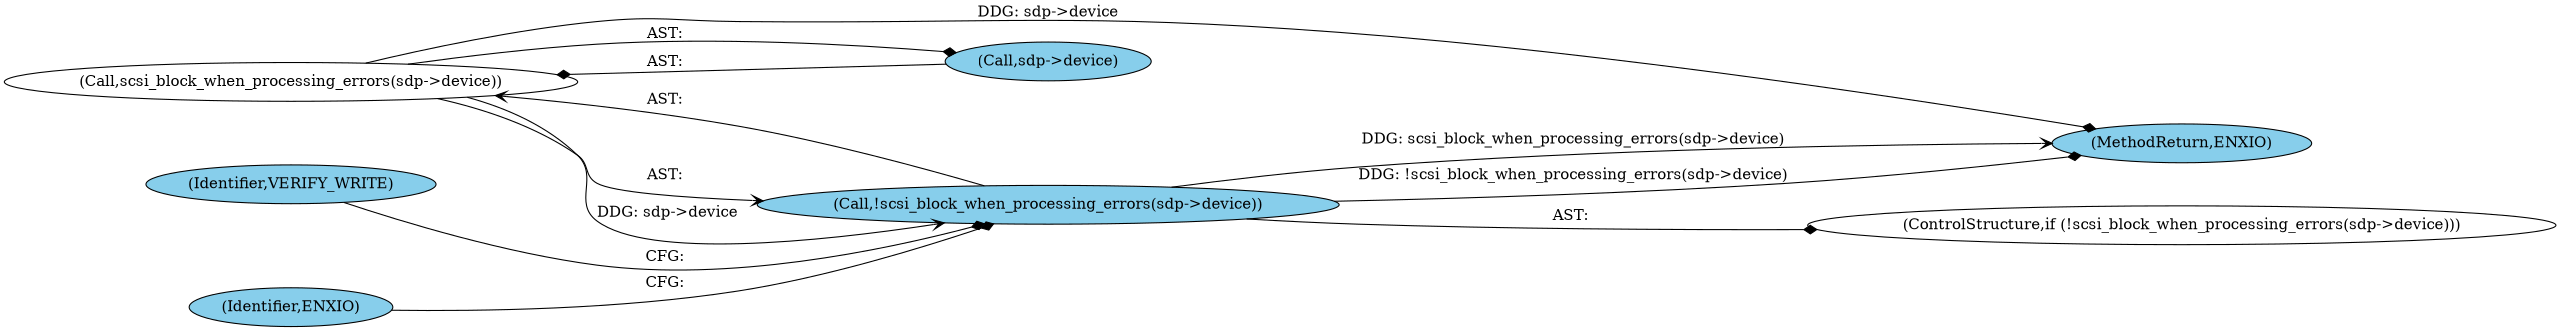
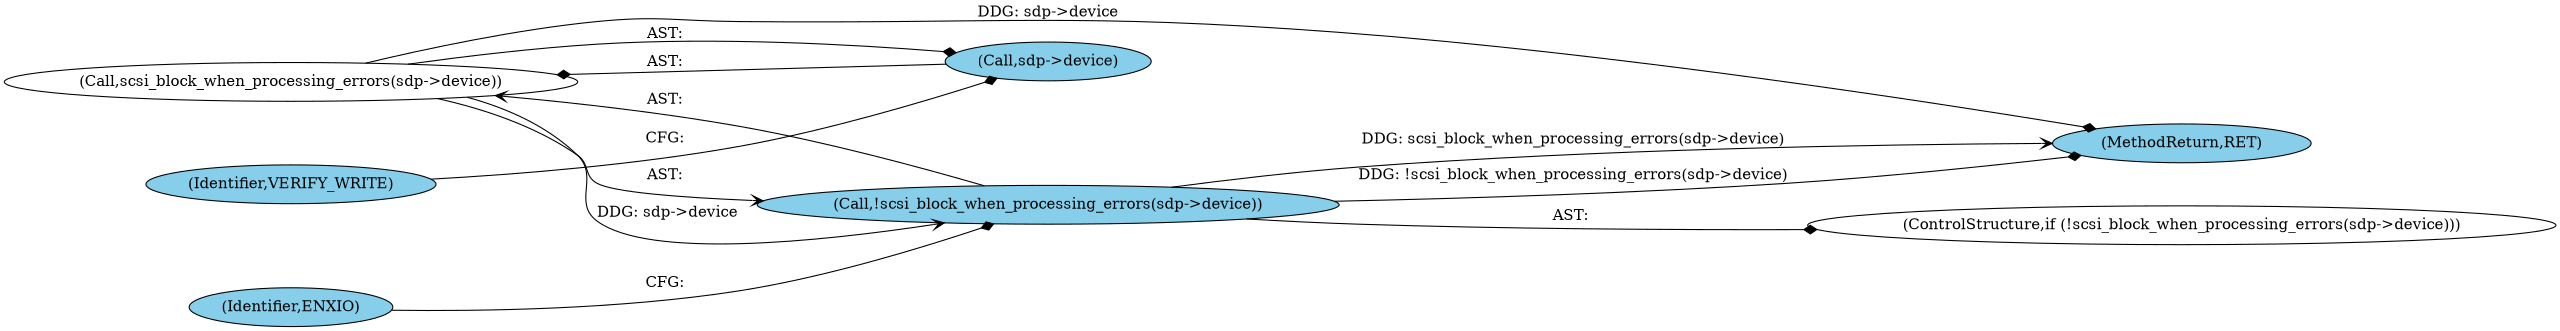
node "(MethodReturn,ENXIO)": label "(MethodReturn,ENXIO)" -> "(MethodReturn,RET)"
edge "(Identifier,VERIFY_WRITE)" -> "(Call,!scsi_block_when_processing_errors(sdp->device))": now "(Identifier,VERIFY_WRITE)" -> "(Call,sdp->device)"
